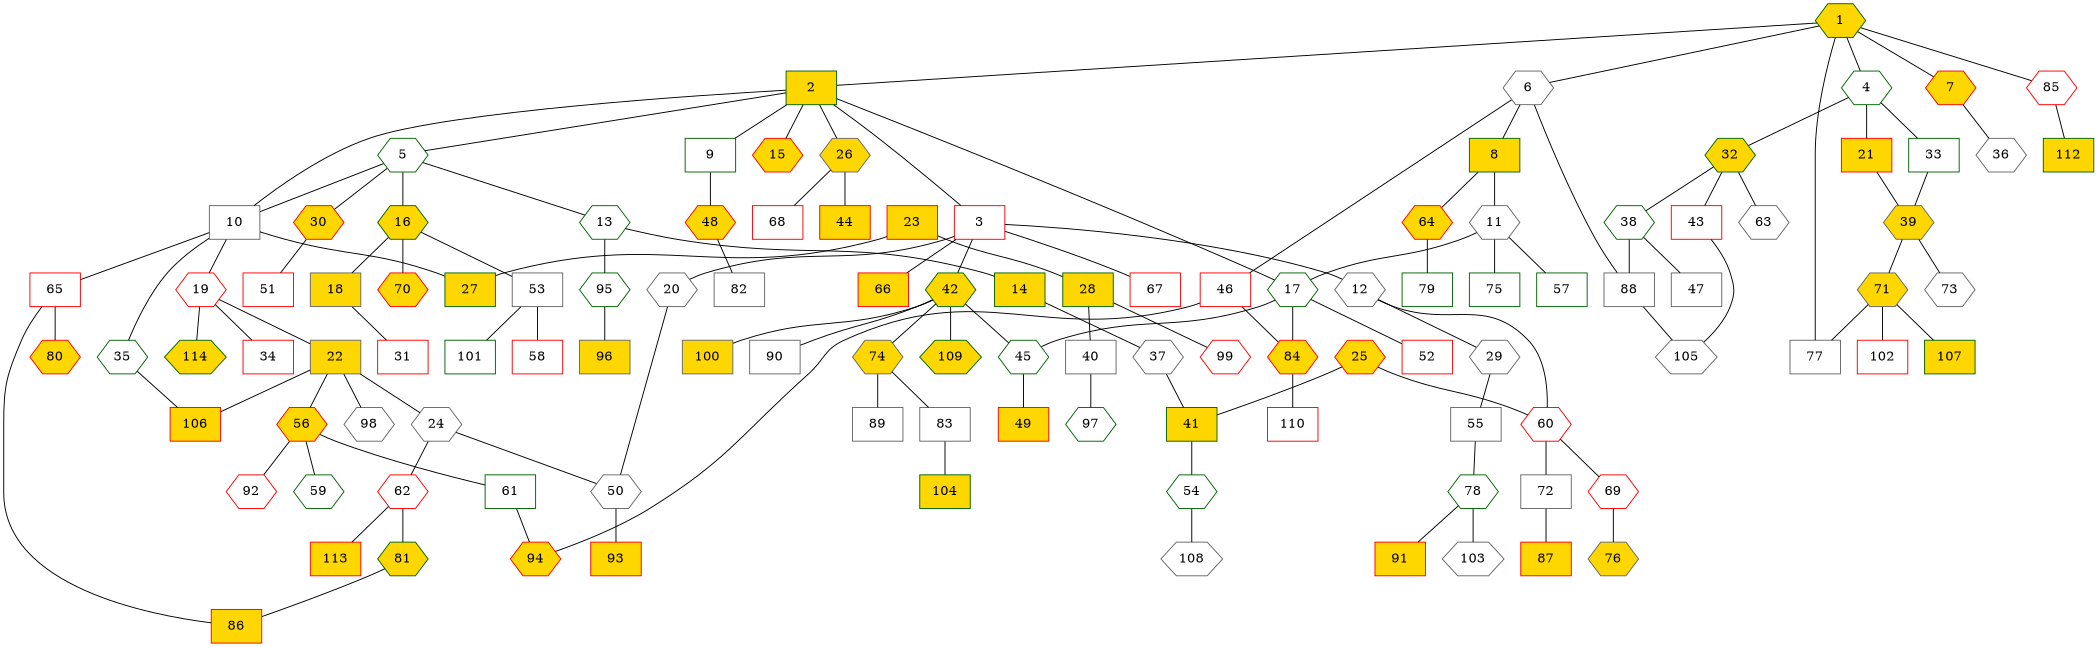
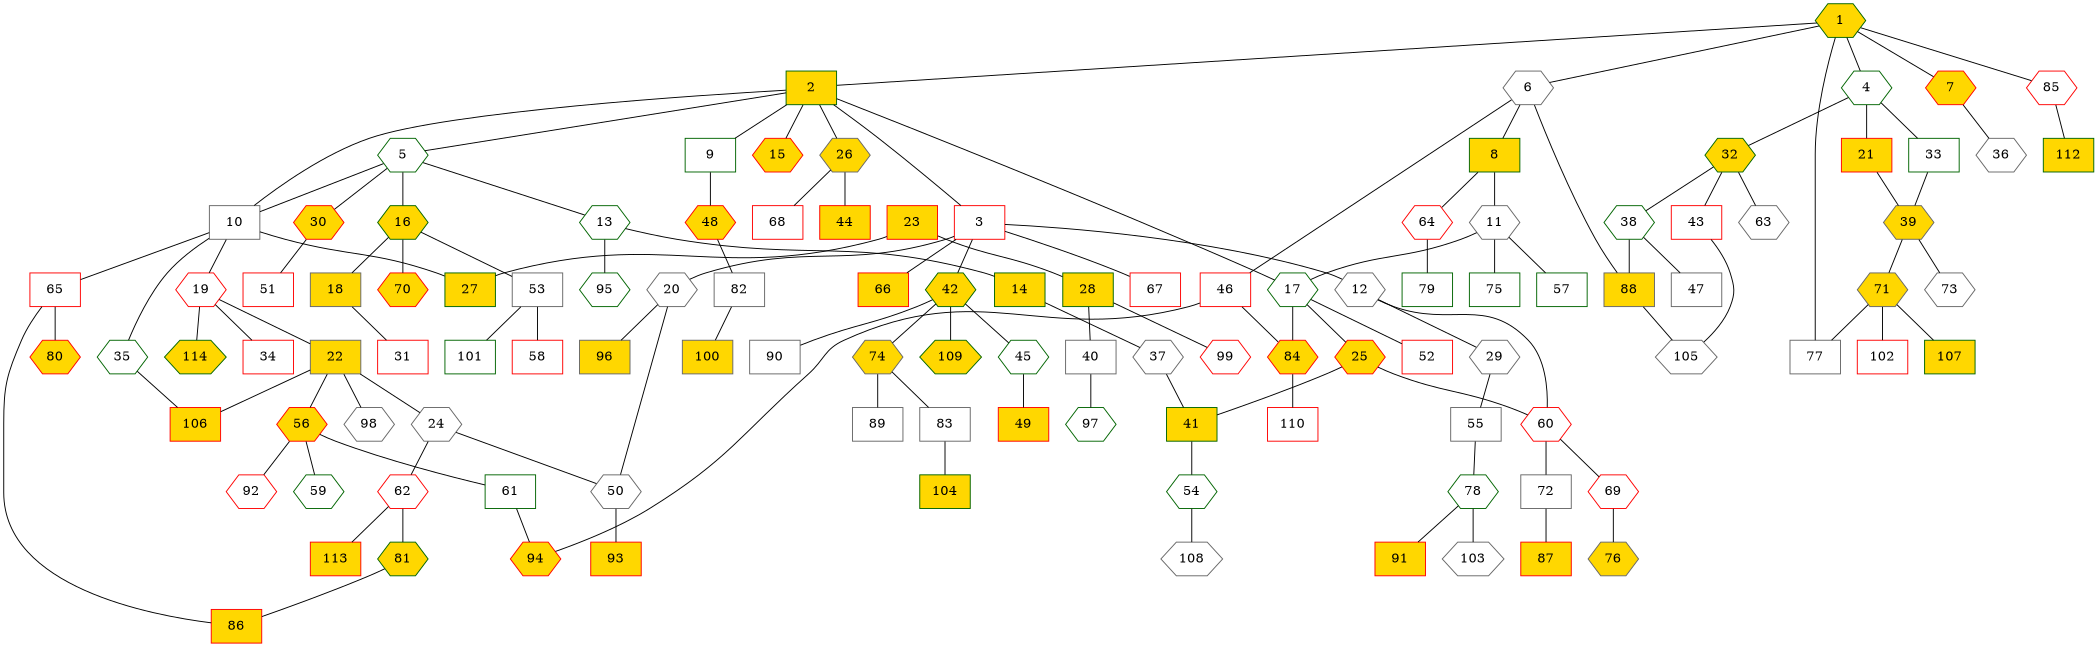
node "64": fillcolor gold -> white
node "88": fillcolor white -> gold
edge "42" -- "100": now "82" -- "100"
edge "17" -- "45": now "17" -- "25"
edge "95" -- "96": now "20" -- "96"
